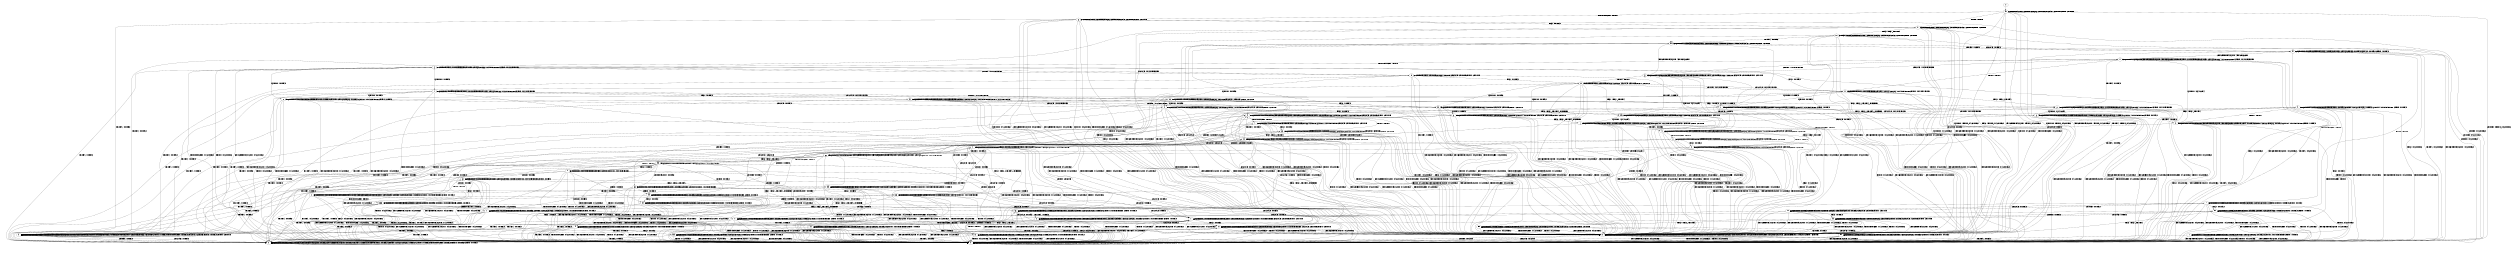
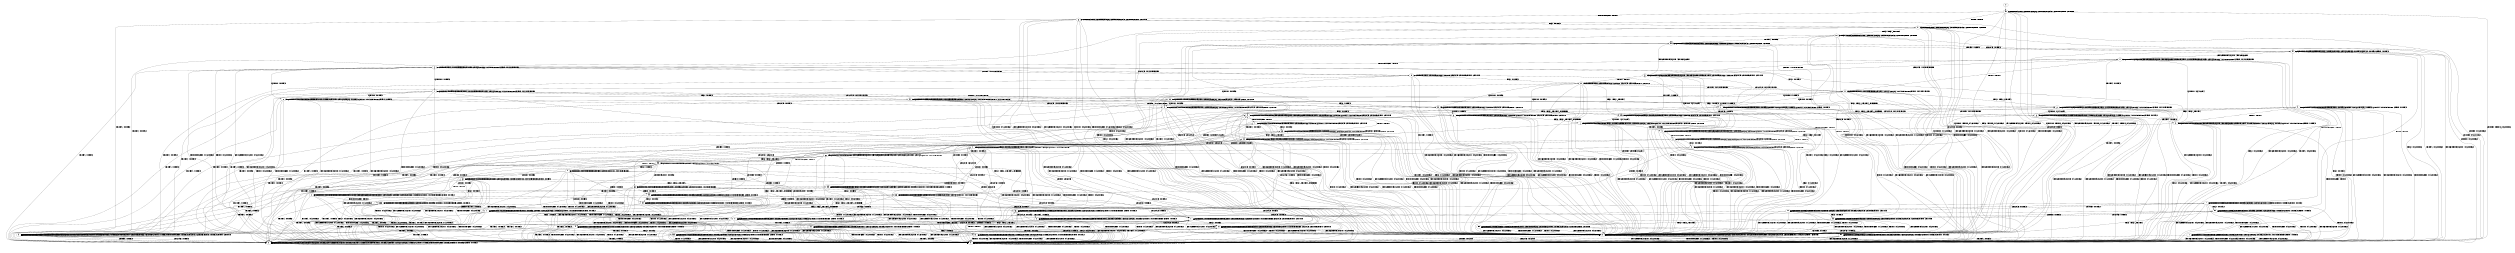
edge "aaa" -> "kk": added, label "KEXINIT / KEXINIT"
edge "bbb" -> "aa": reversed
